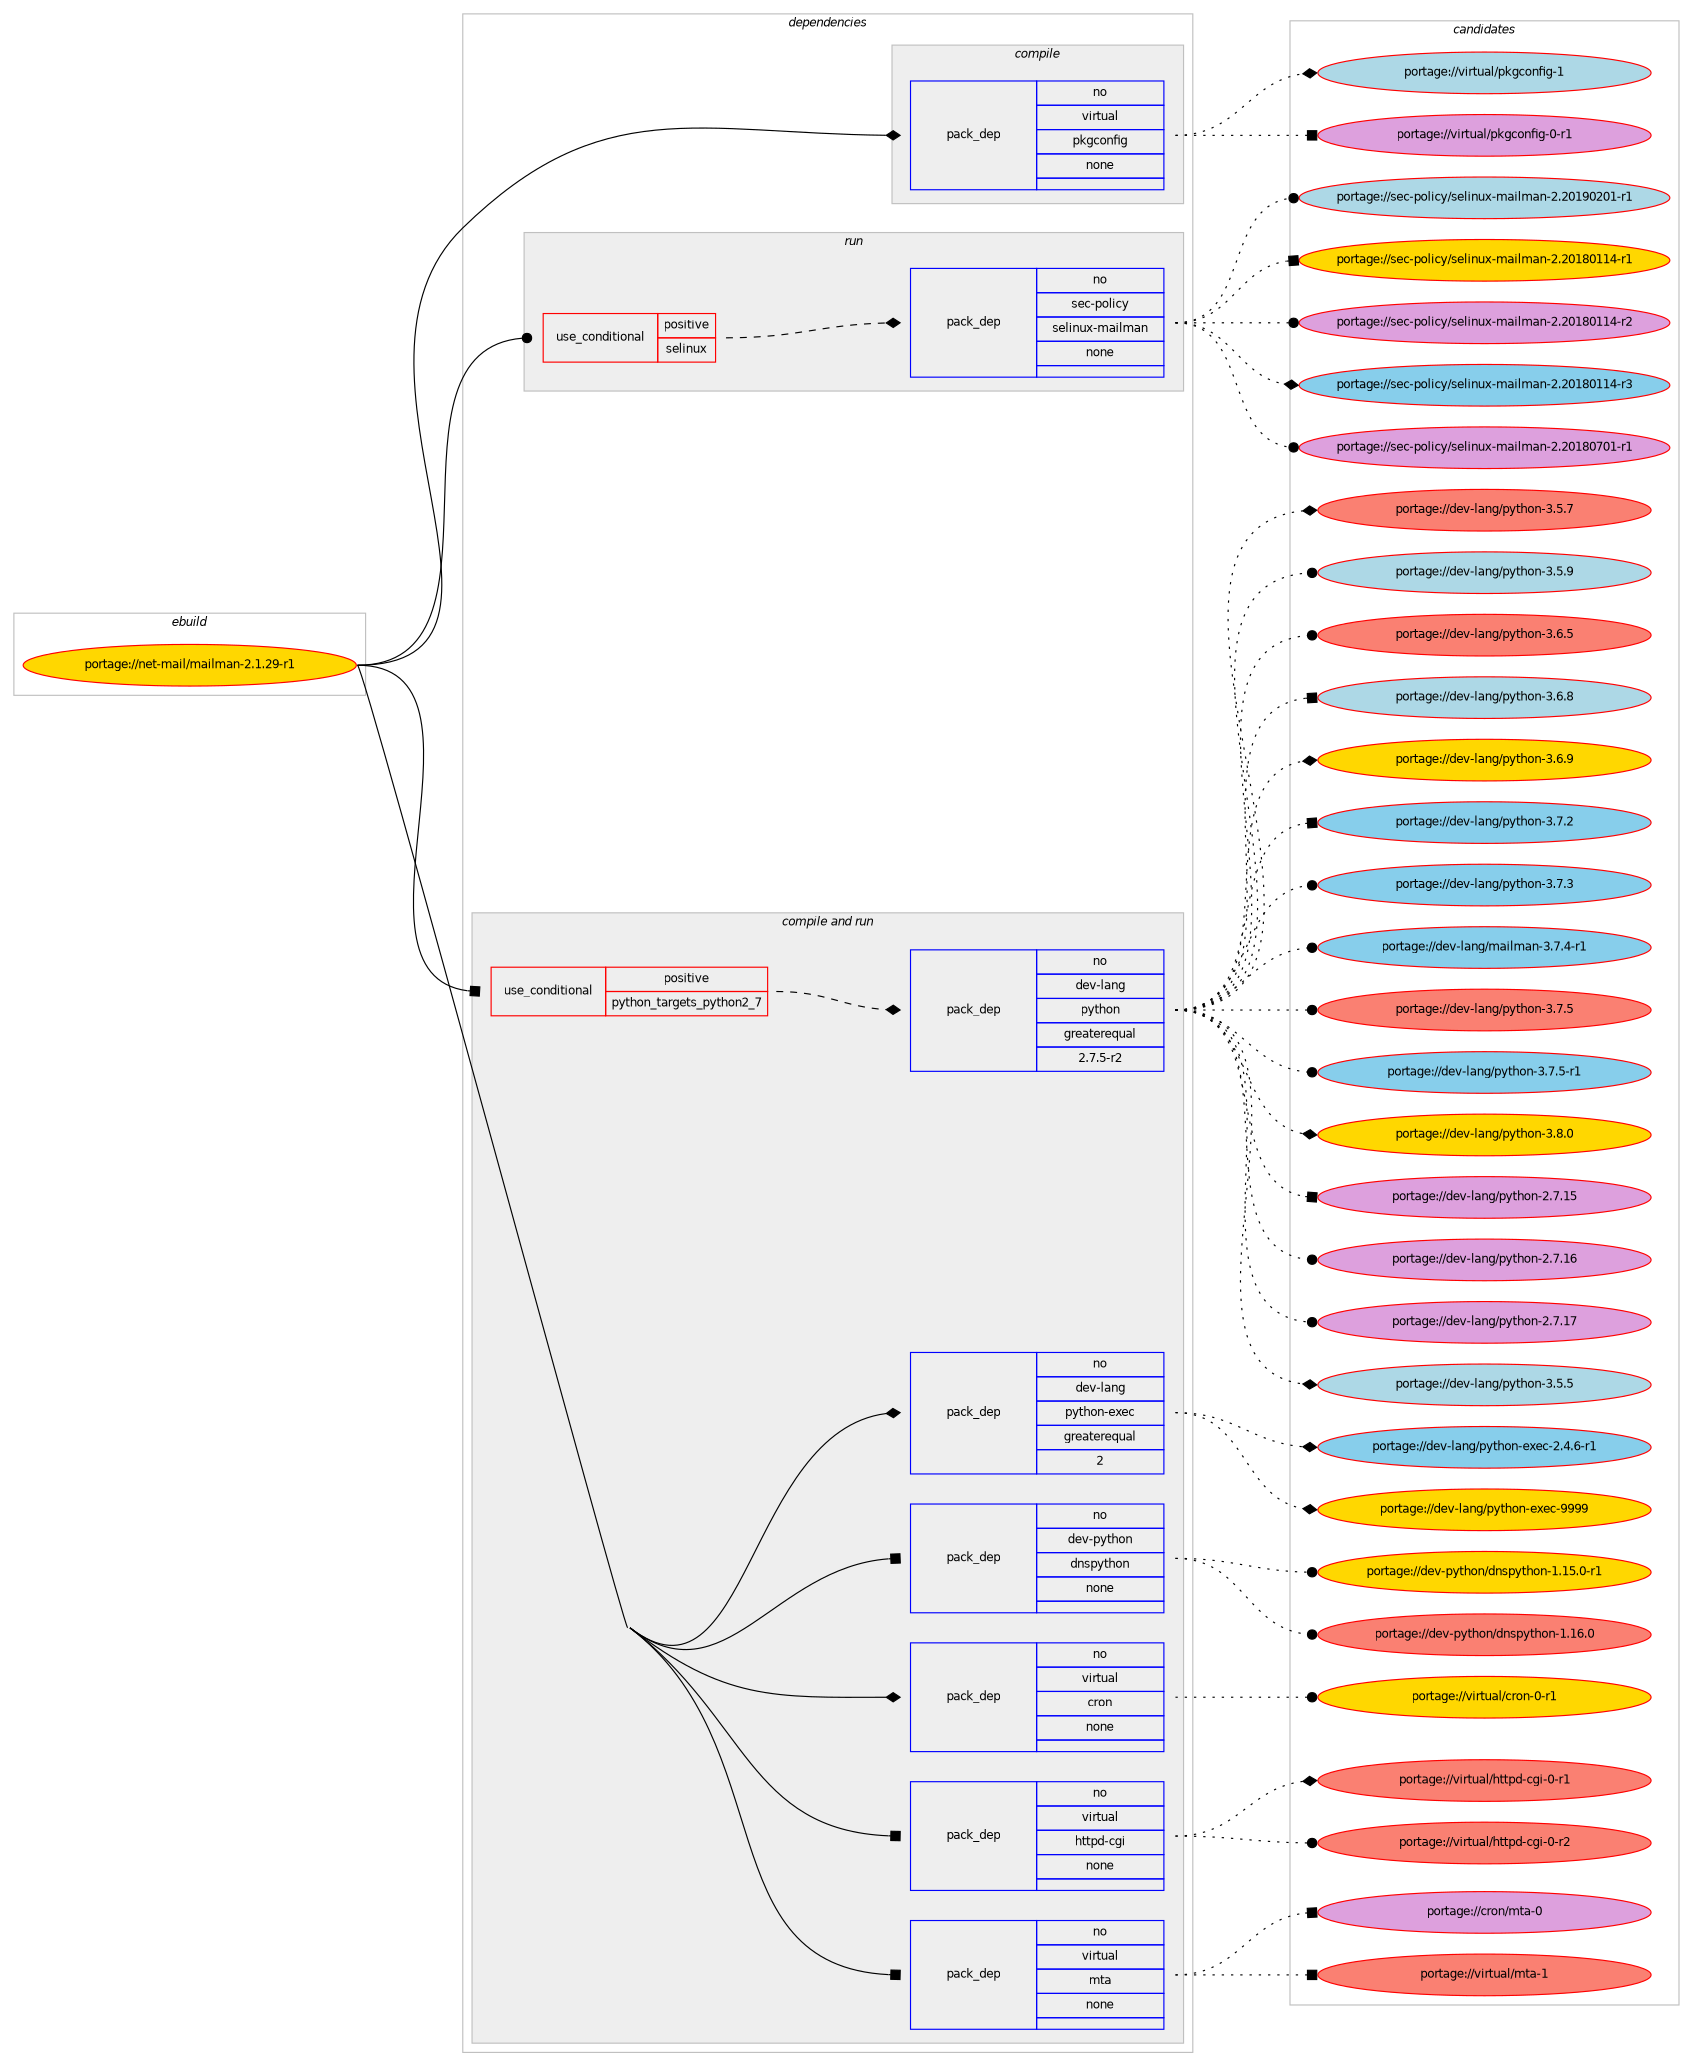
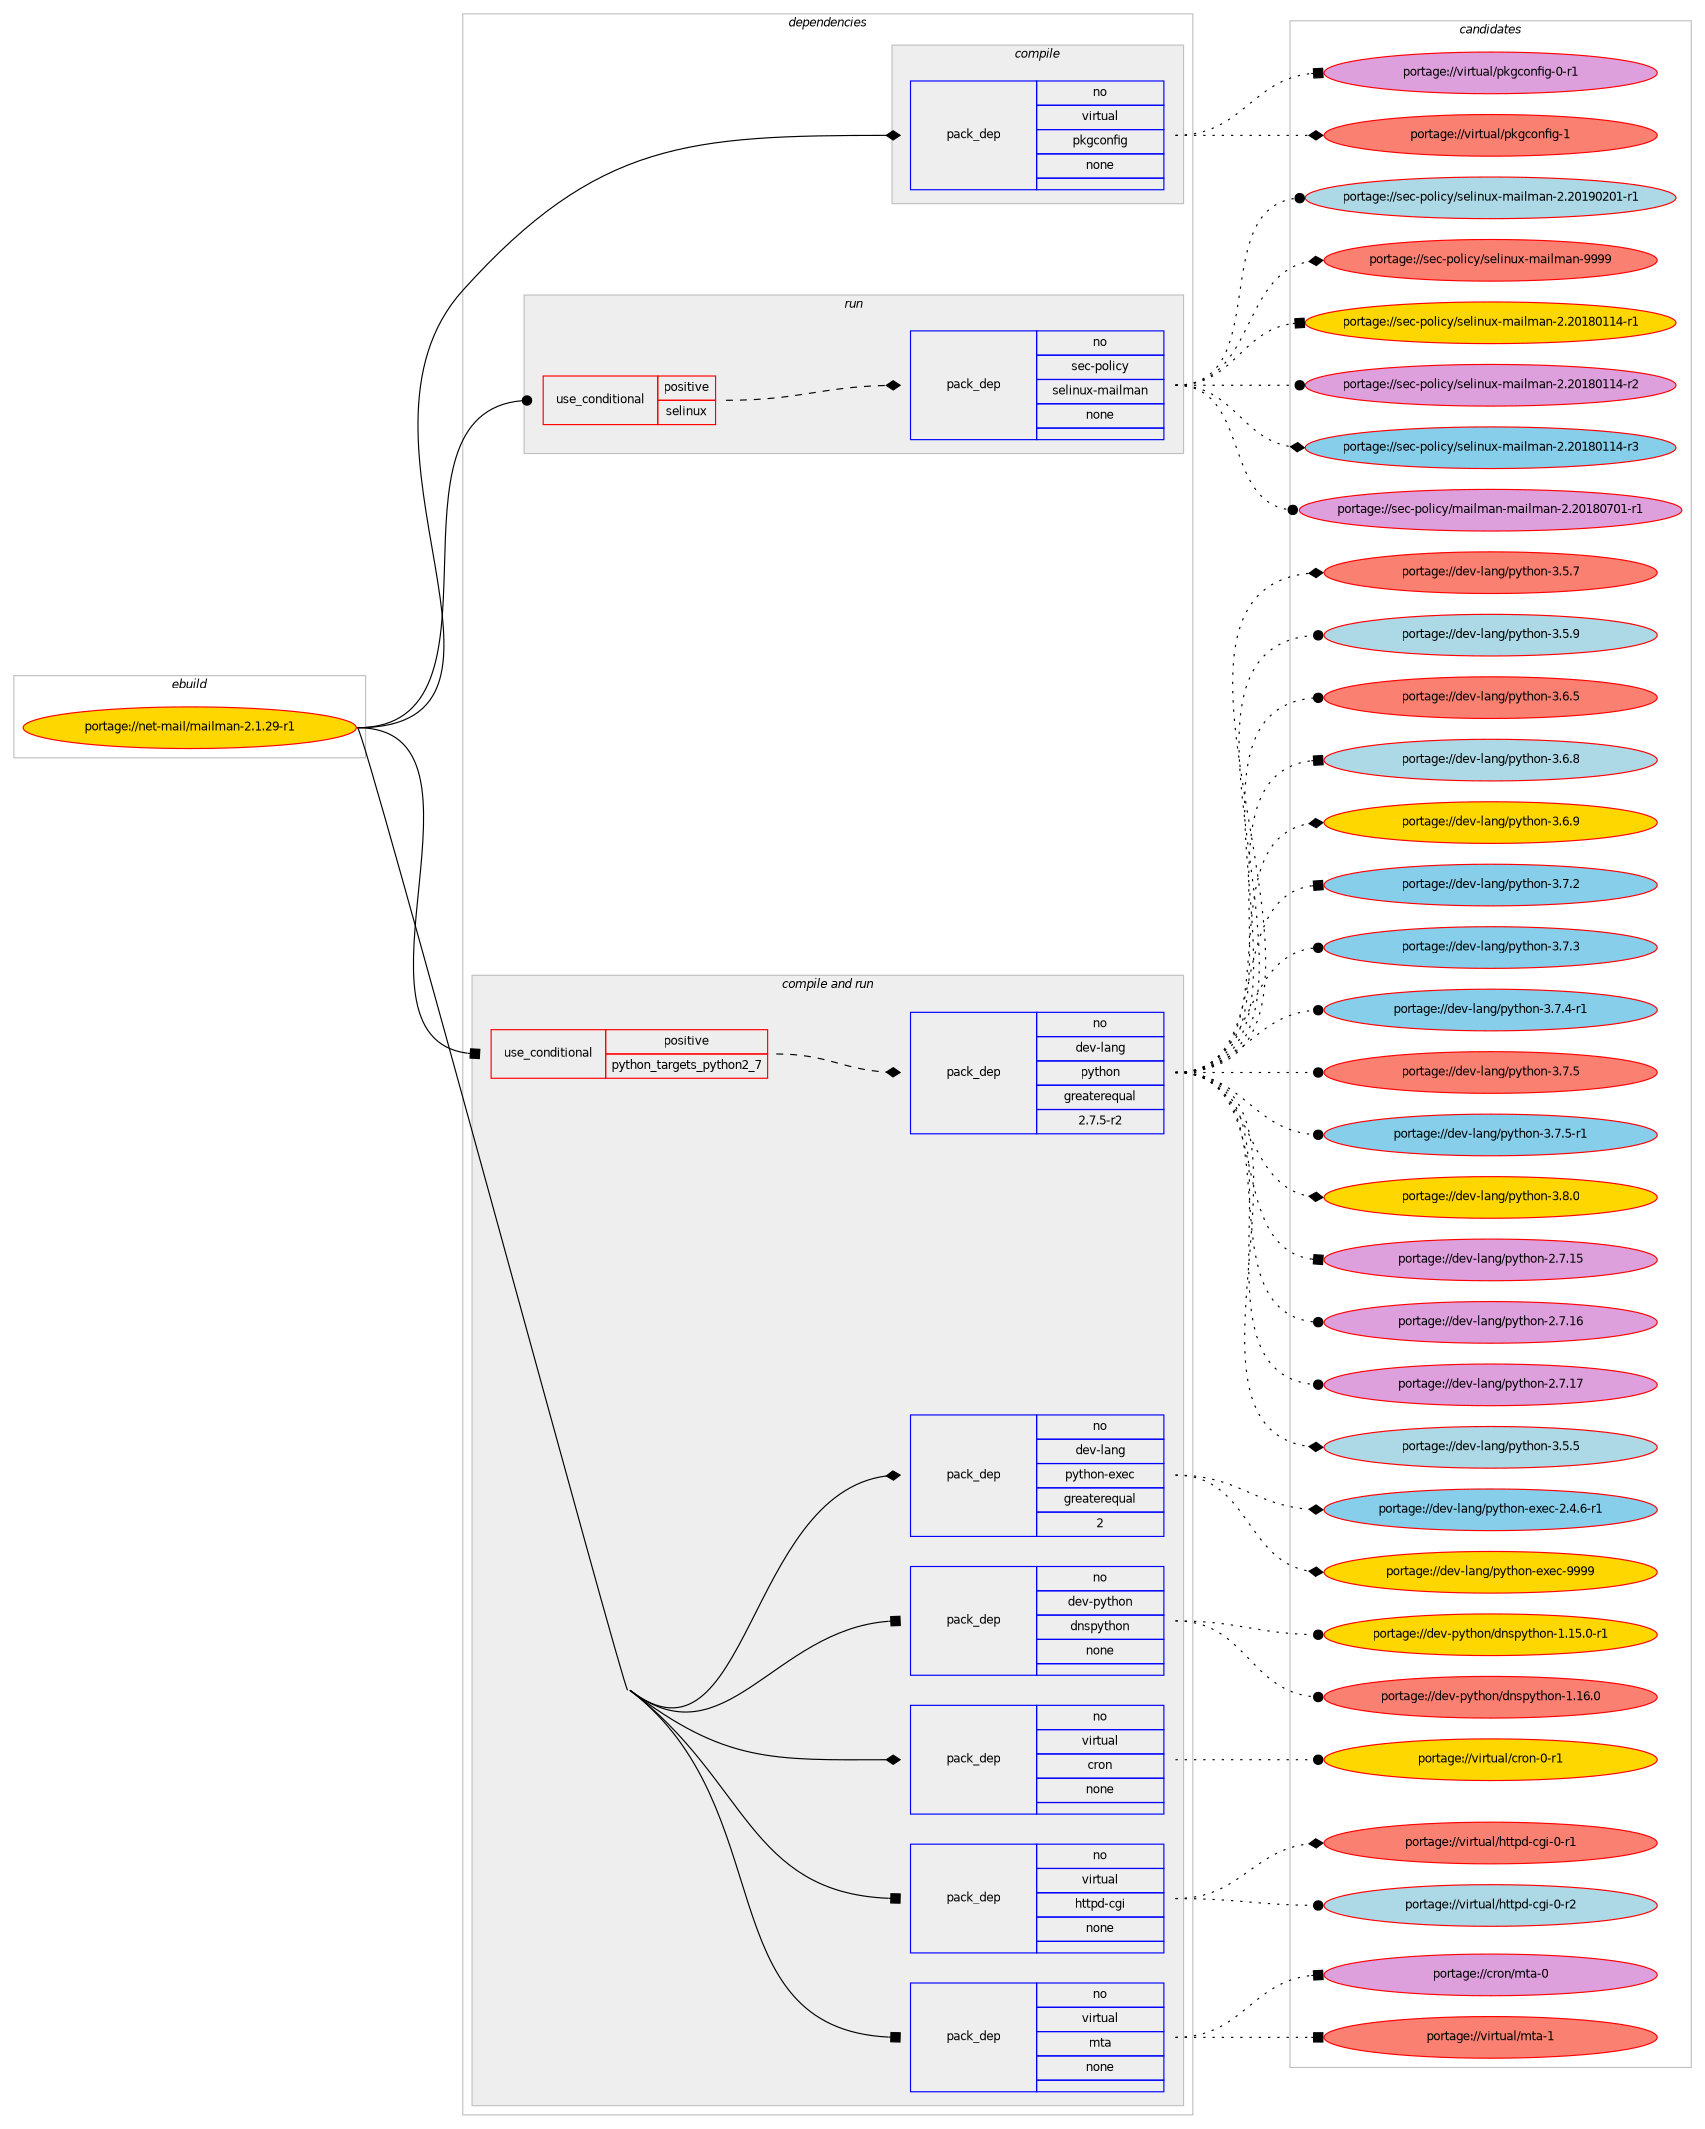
node "portage://virtual/pkgconfig-1": fillcolor lightblue -> salmon
node "portage://sec-policy/selinux-mailman-9999": added
node "portage://sec-policy/selinux-mailman-2.20180701-r1": label "portage://sec-policy/selinux-mailman-2.20180701-r1" -> "portage://sec-policy/mailman-mailman-2.20180701-r1"
node "portage://dev-lang/mailman-3.7.4-r1": label "portage://dev-lang/mailman-3.7.4-r1" -> "portage://dev-lang/python-3.7.4-r1"
node "portage://virtual/httpd-cgi-0-r2": fillcolor salmon -> lightblue
